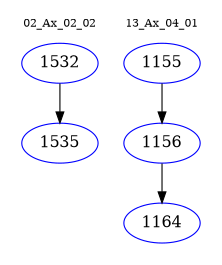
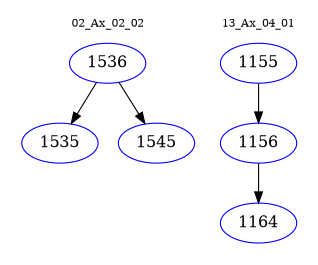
node "1532": label "1532" -> "1536"
node "1545": added
